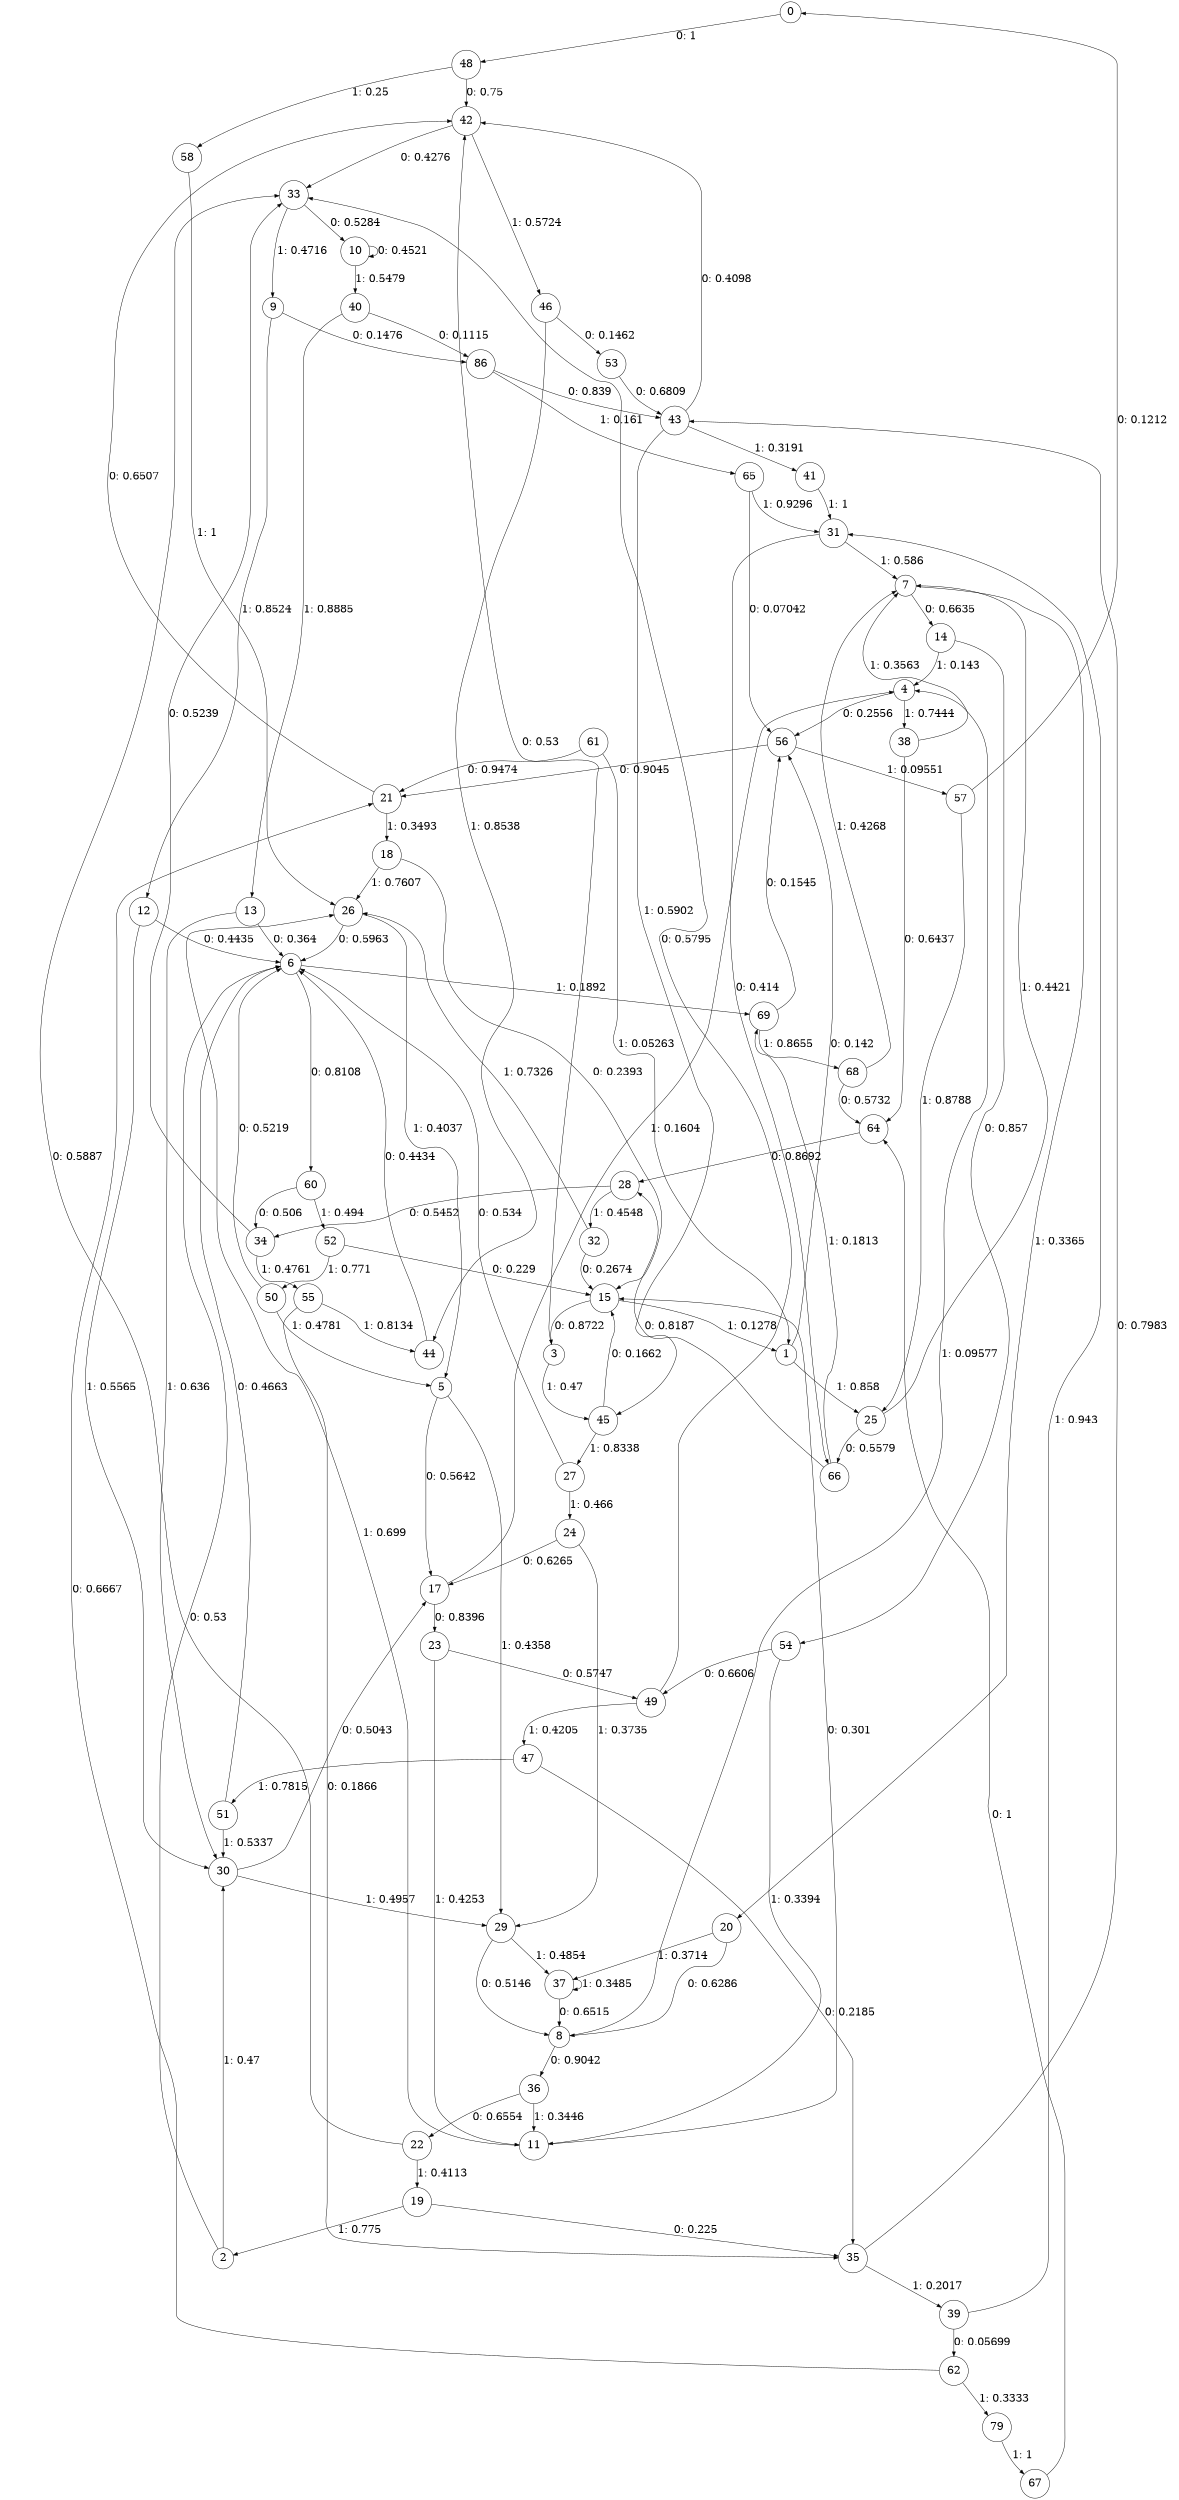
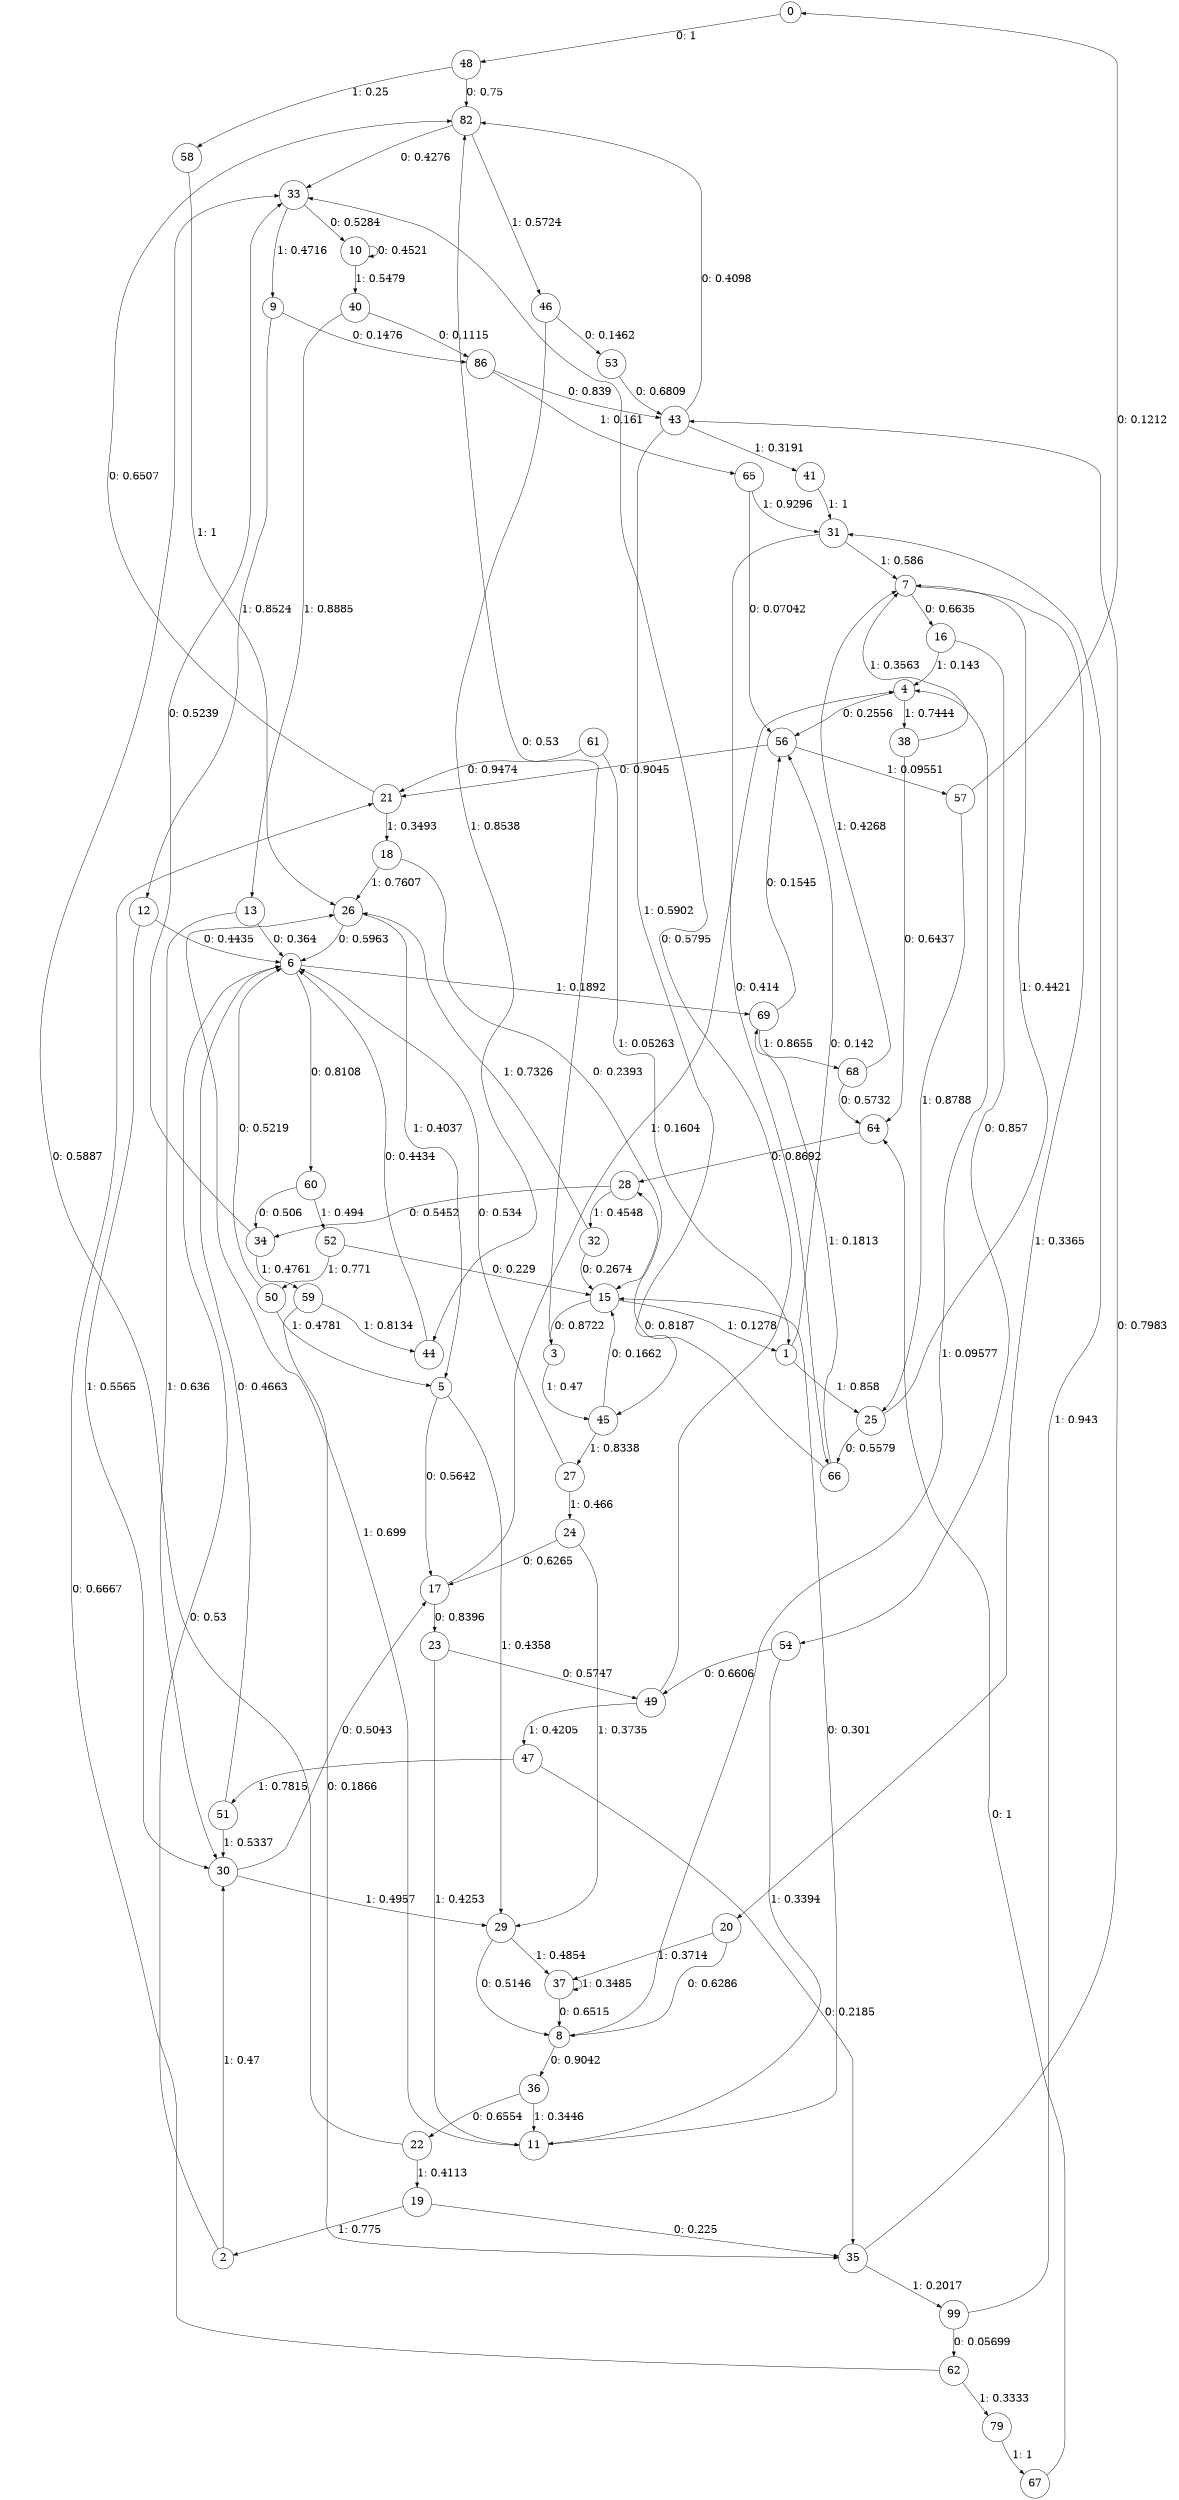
node "42": label "42" -> "82"
node "14": label "14" -> "16"
node "55": label "55" -> "59"
node "39": label "39" -> "99"
